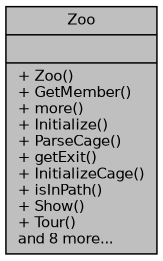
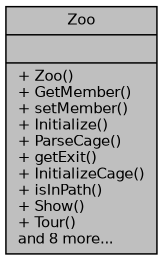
node "Zoo": text "+ more()" -> "+ setMember()"
